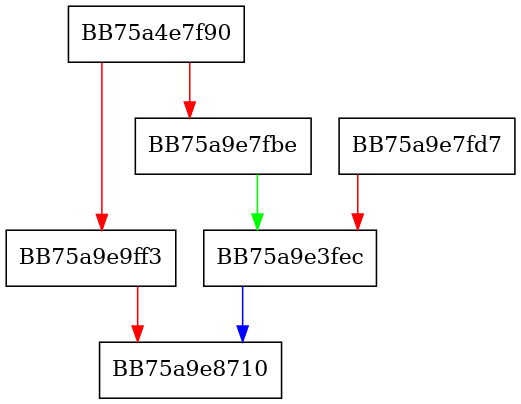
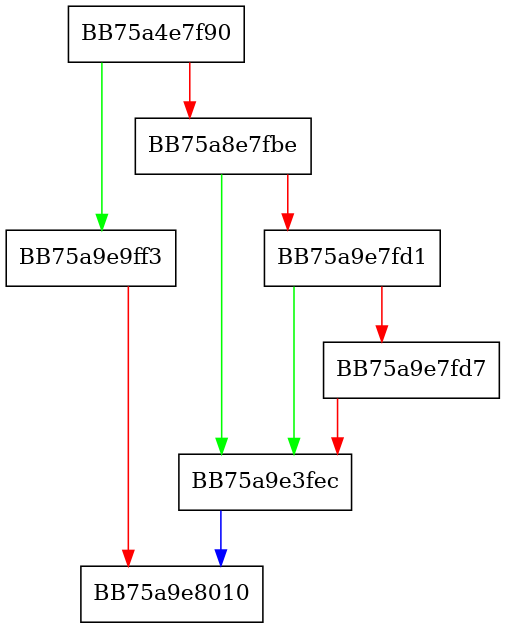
edge "BB75a4e7f90" -> "BB75a9e9ff3": color red -> green
node "BB75a9e7fbe": label "BB75a9e7fbe" -> "BB75a8e7fbe"
node "BB75a9e7fd1": added
node "BB75a9e8710": label "BB75a9e8710" -> "BB75a9e8010"
